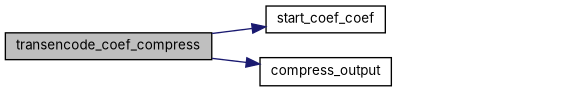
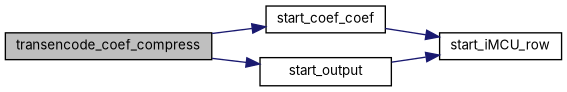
node "start_iMCU_row": added
node "compress_output": label "compress_output" -> "start_output"
